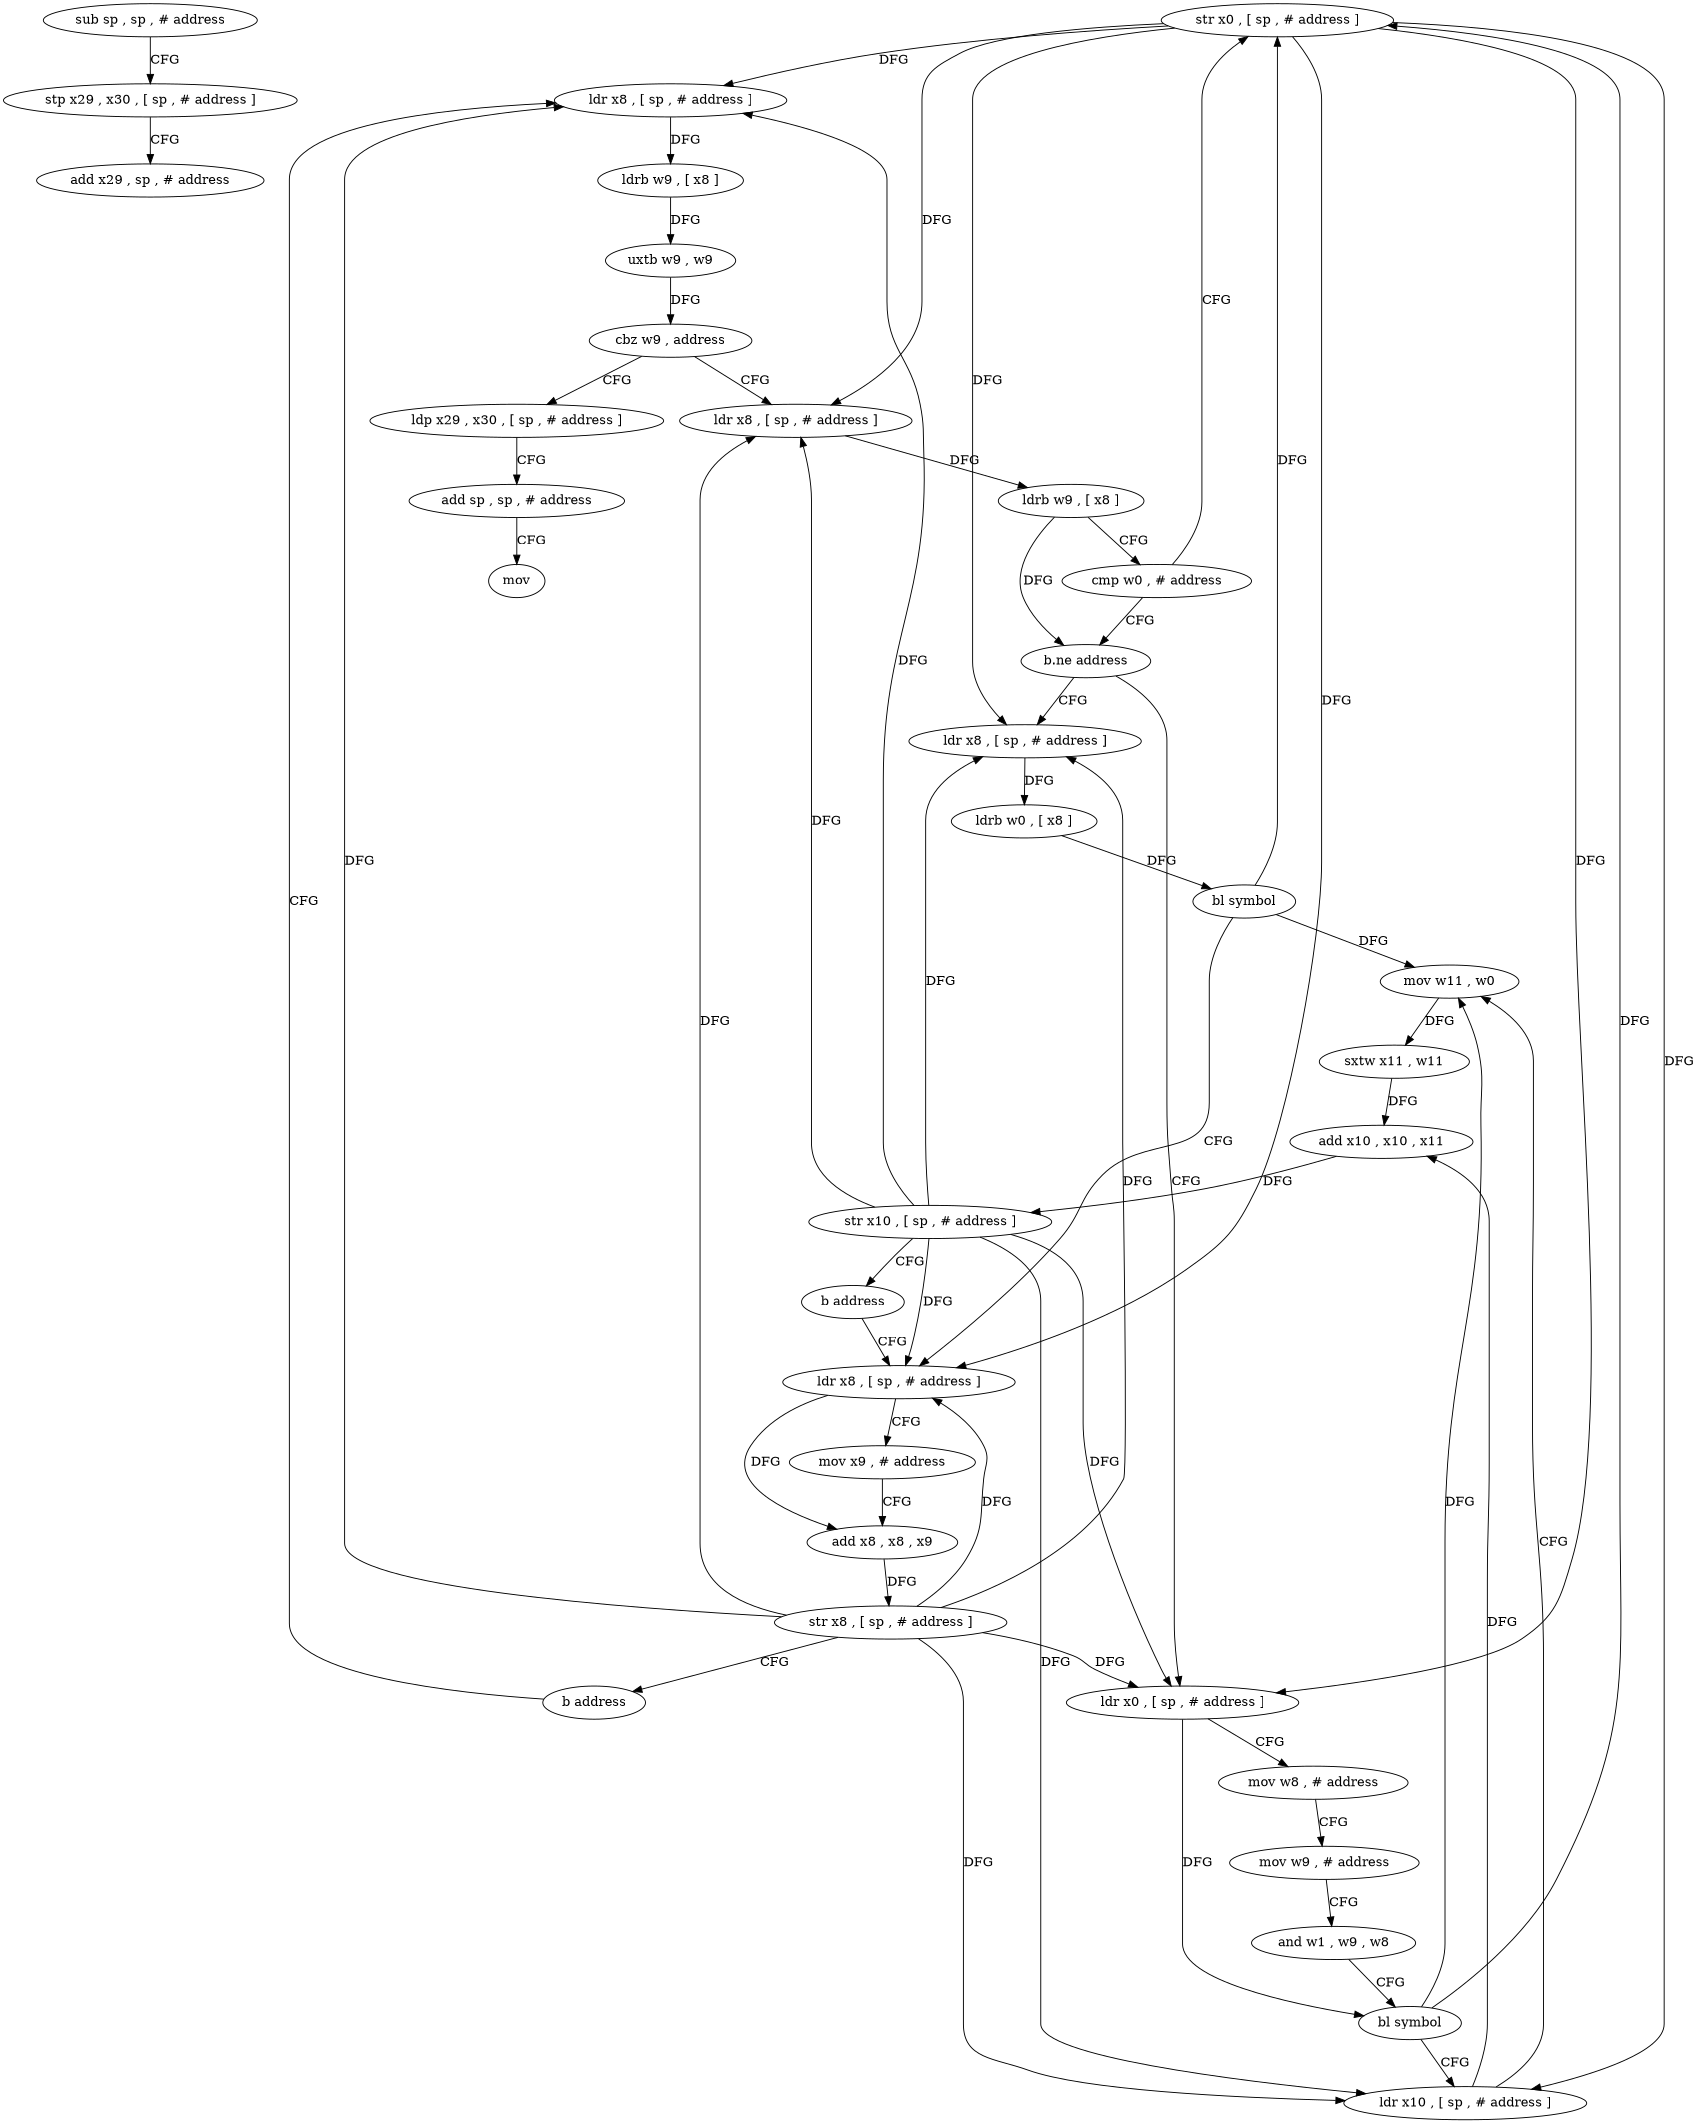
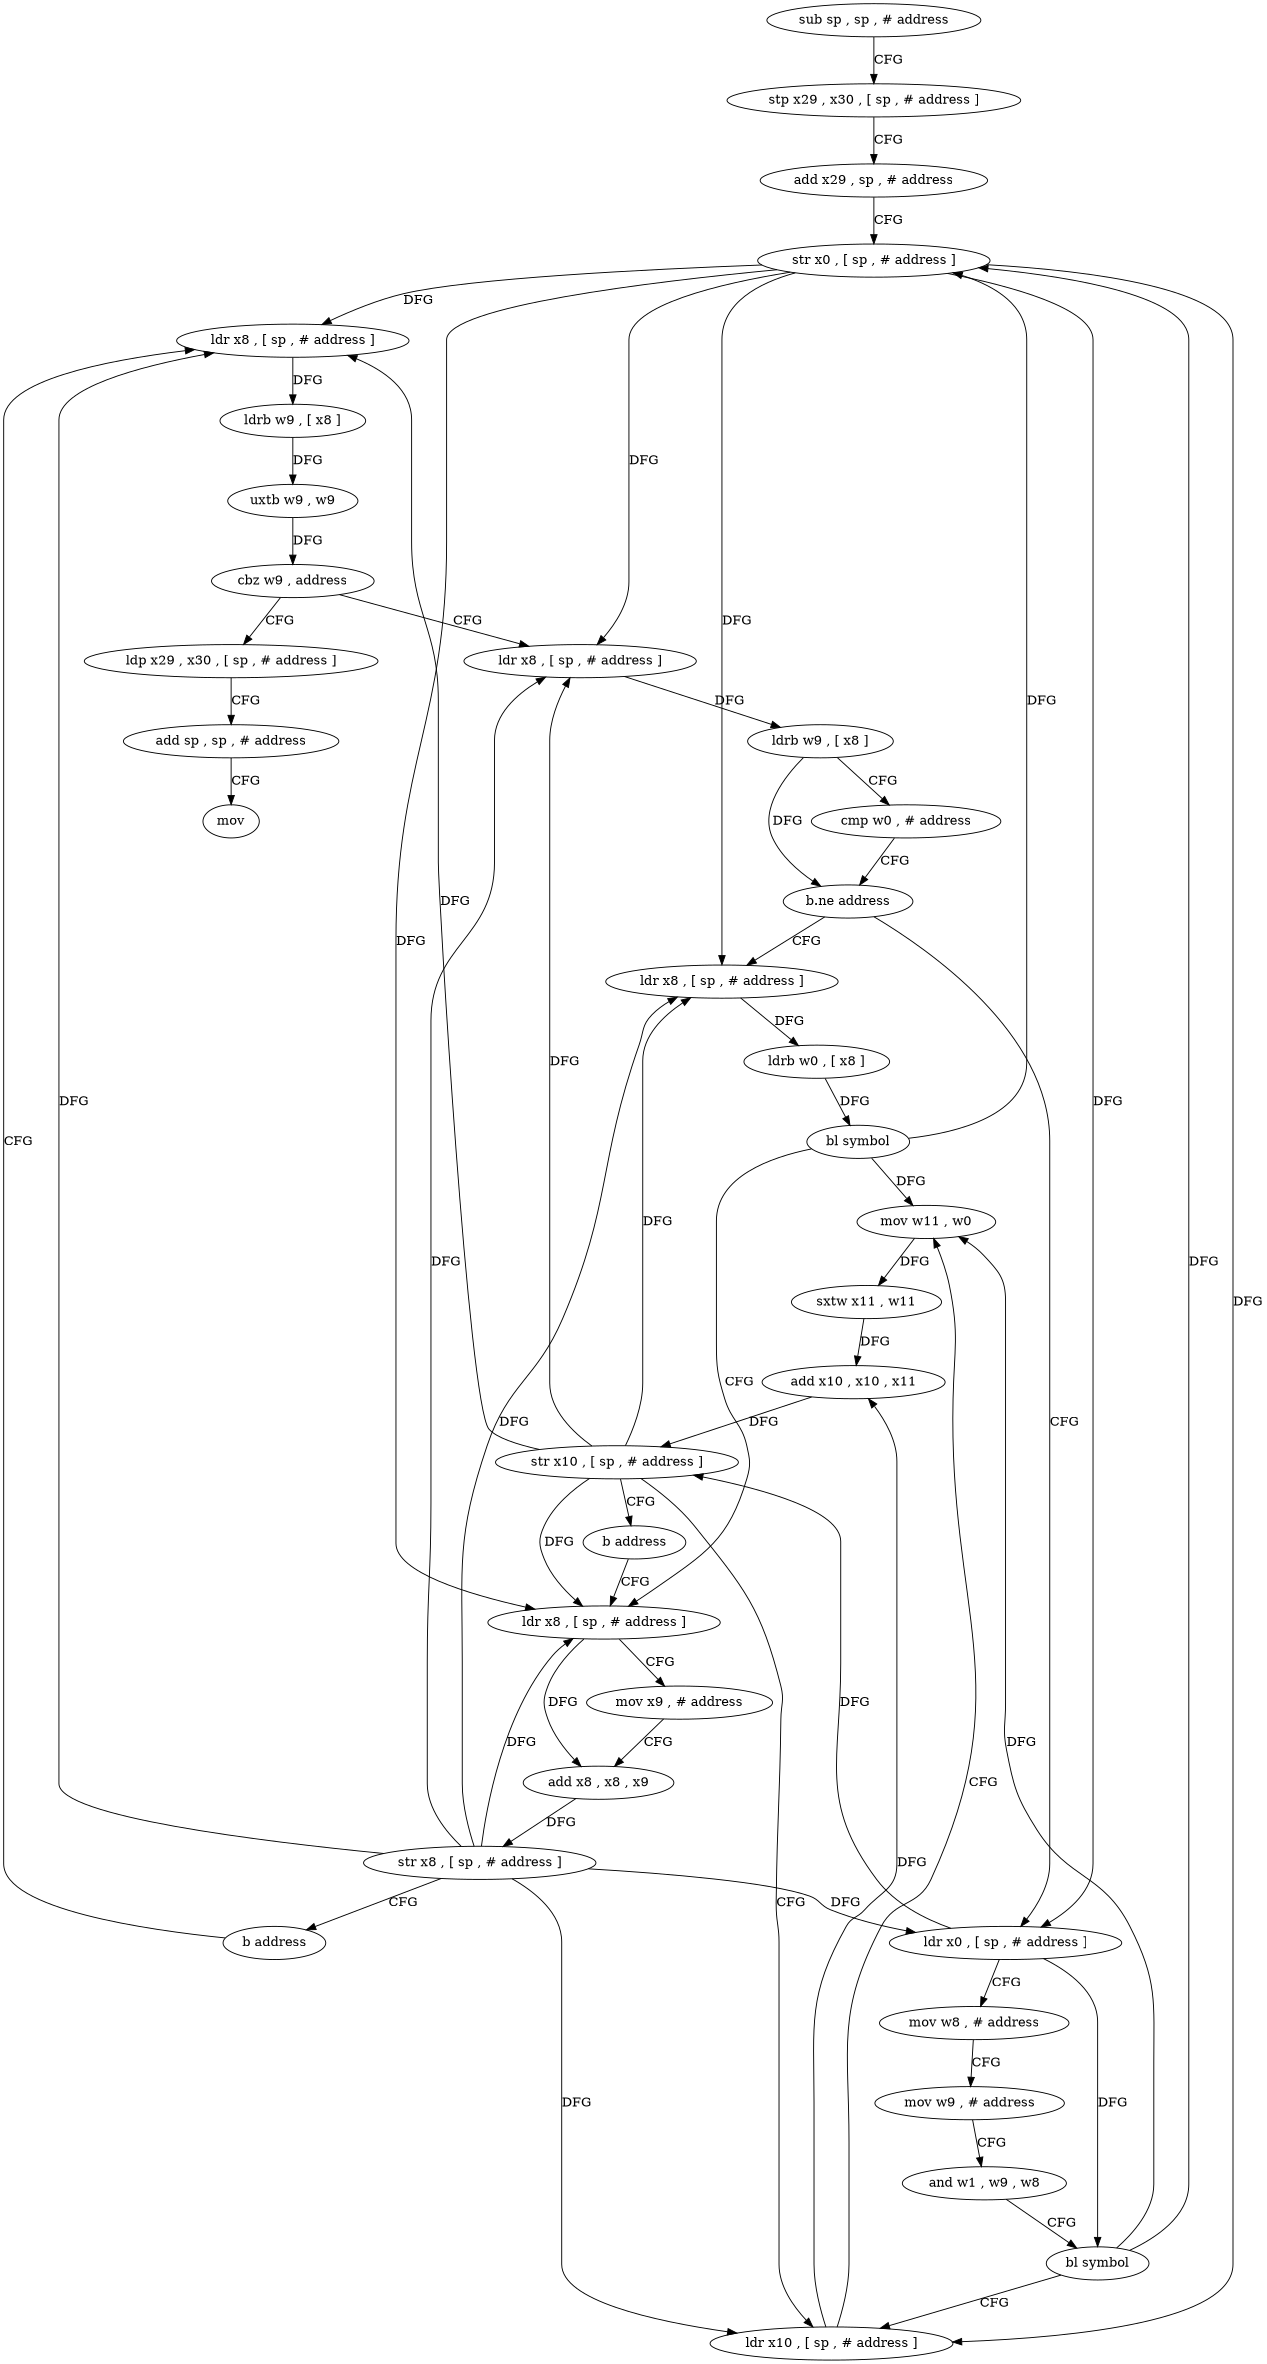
edge "cmp w0 , # address" -> "str x0 , [ sp , # address ]": now "add x29 , sp , # address" -> "str x0 , [ sp , # address ]"
edge "str x10 , [ sp , # address ]" -> "ldr x0 , [ sp , # address ]": reversed
edge "str x10 , [ sp , # address ]" -> "ldr x10 , [ sp , # address ]": label "DFG" -> "CFG"
